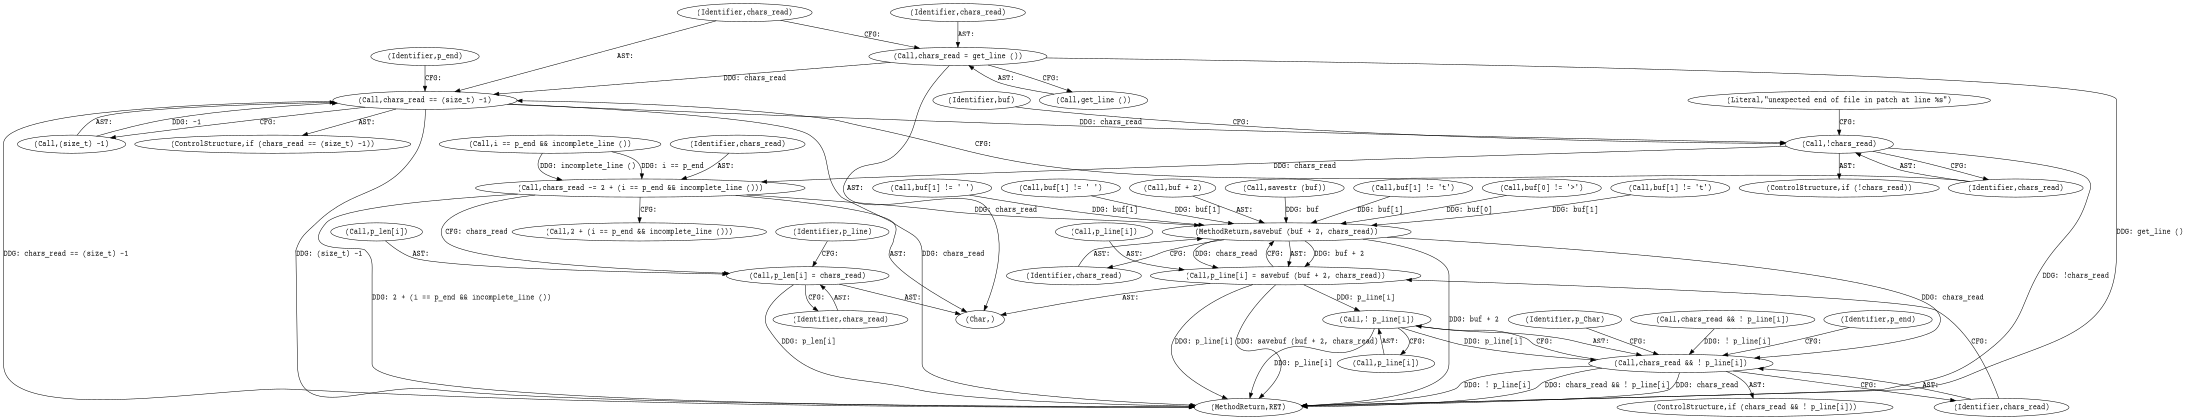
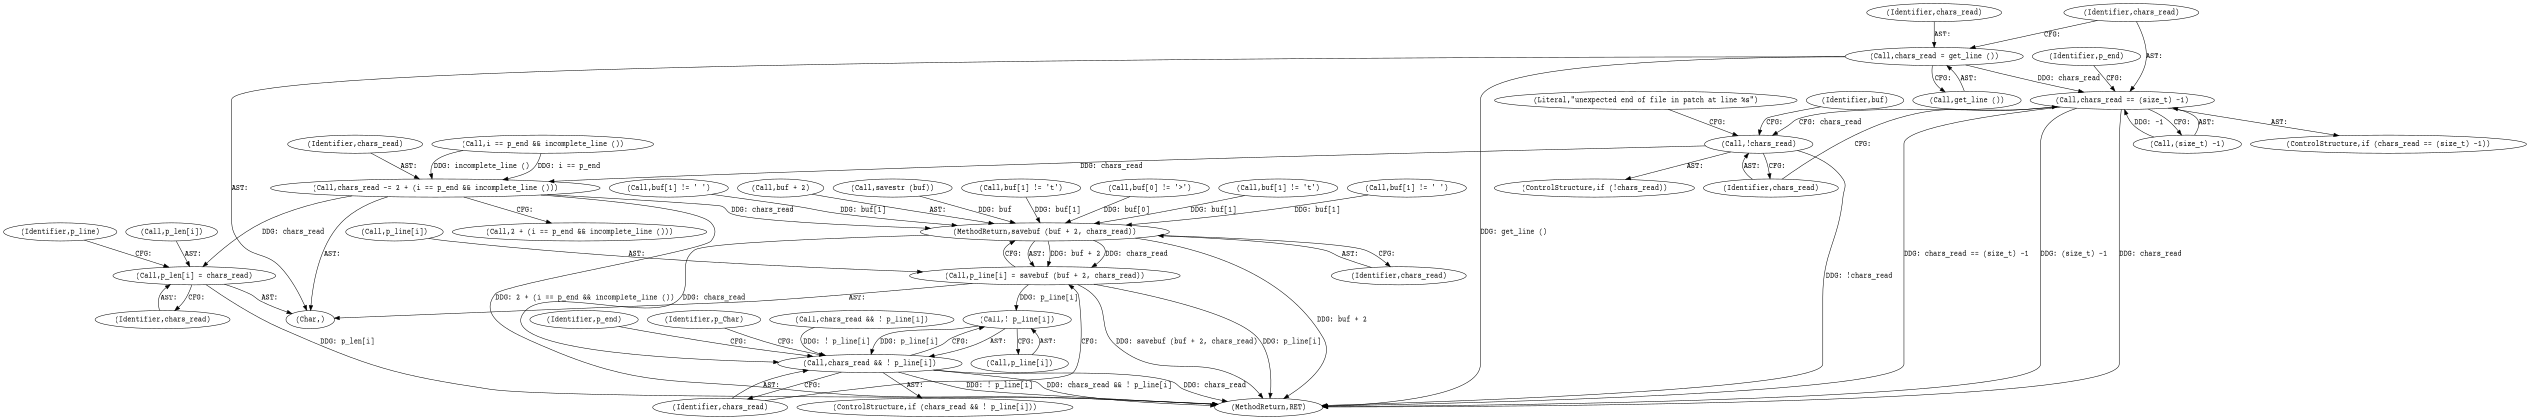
edge "(Call,chars_read == (size_t) -1)" -> "(Call,!chars_read)": label "DDG: chars_read" -> "CFG: chars_read"
edge "(Call,chars_read -= 2 + (i == p_end && incomplete_line ()))" -> "(Call,p_len[i] = chars_read)": label "CFG: chars_read" -> "DDG: chars_read"
edge "(Call,! p_line[i])" -> "(MethodReturn,RET)": removed, label "DDG: p_line[i]"
